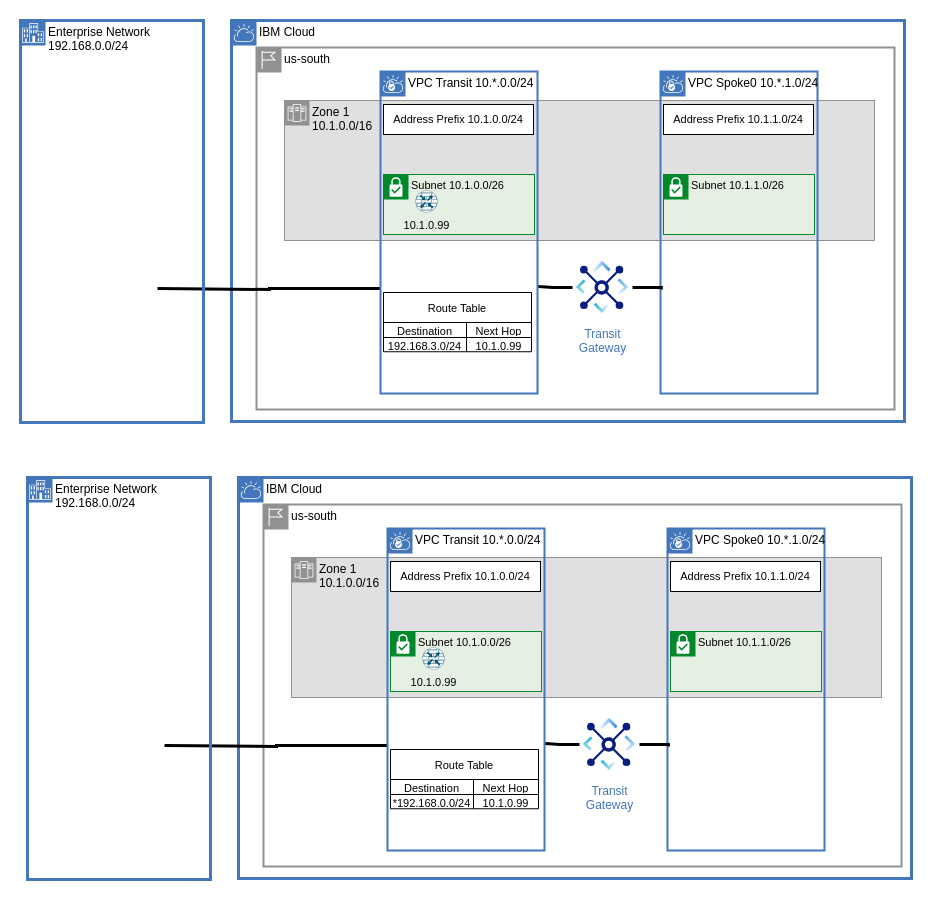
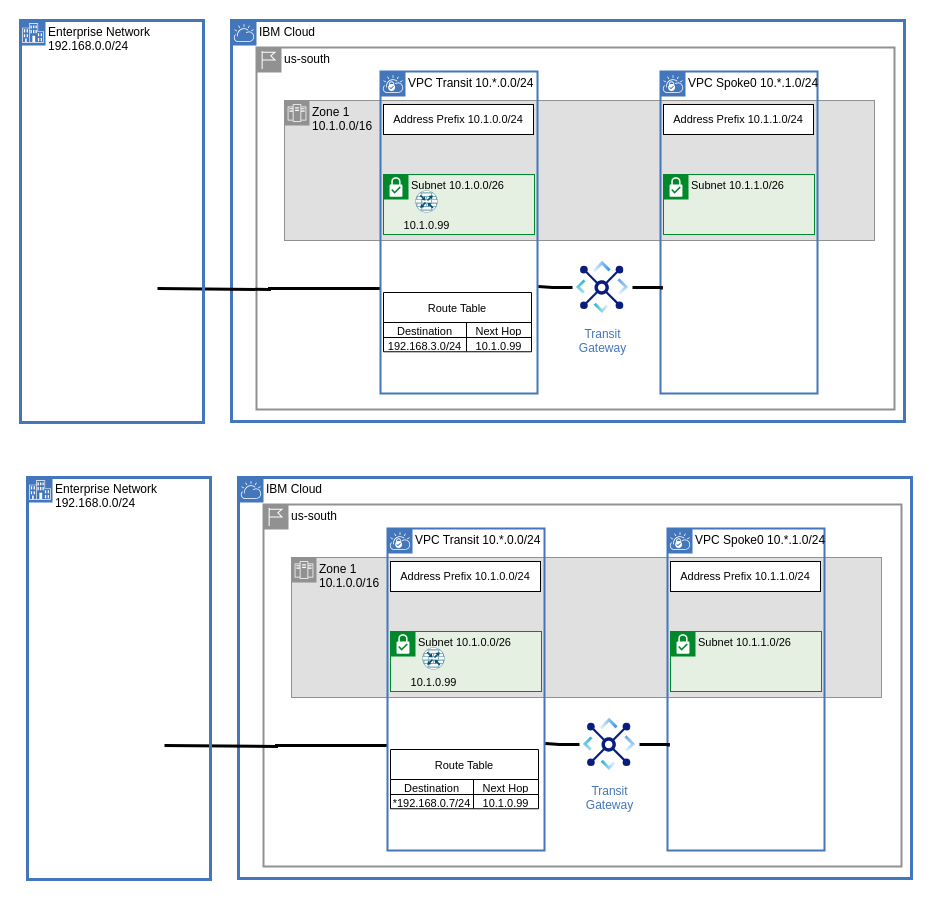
node "*192.168.0.0/24": label "*192.168.0.0/24" -> "*192.168.0.7/24"
